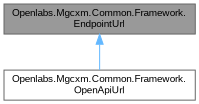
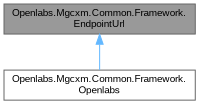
node "Openlabs.Mgcxm.Common.Framework. OpenApiUrl": label "Openlabs.Mgcxm.Common.Framework. OpenApiUrl" -> "Openlabs.Mgcxm.Common.Framework. Openlabs"
